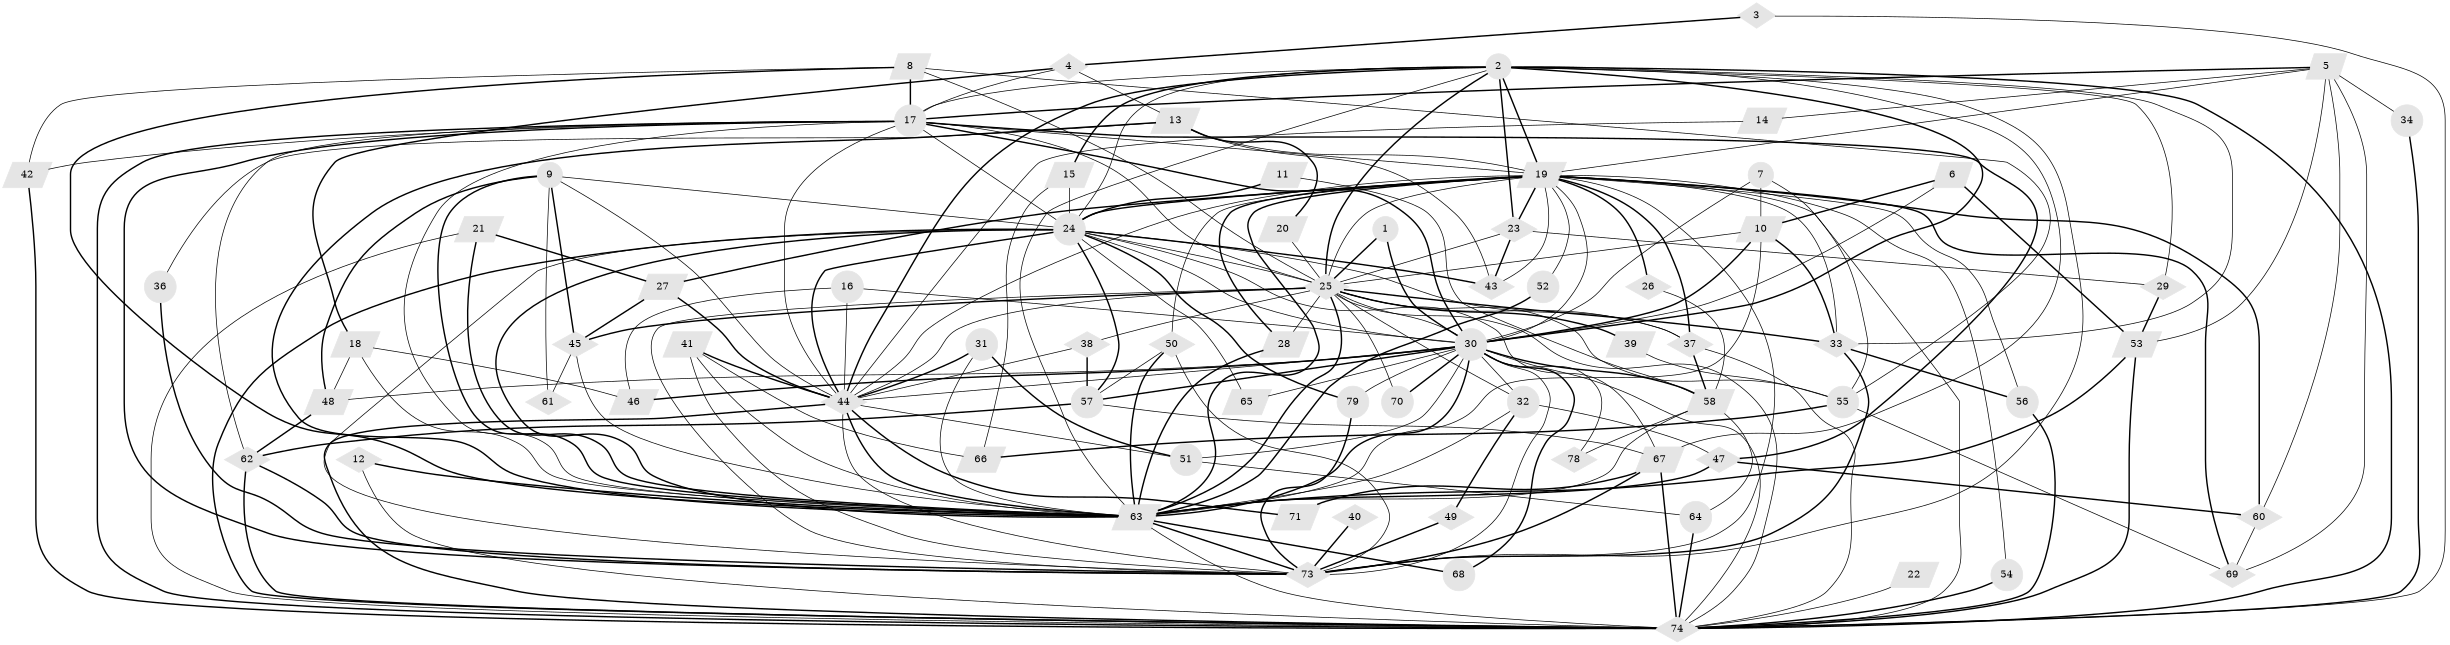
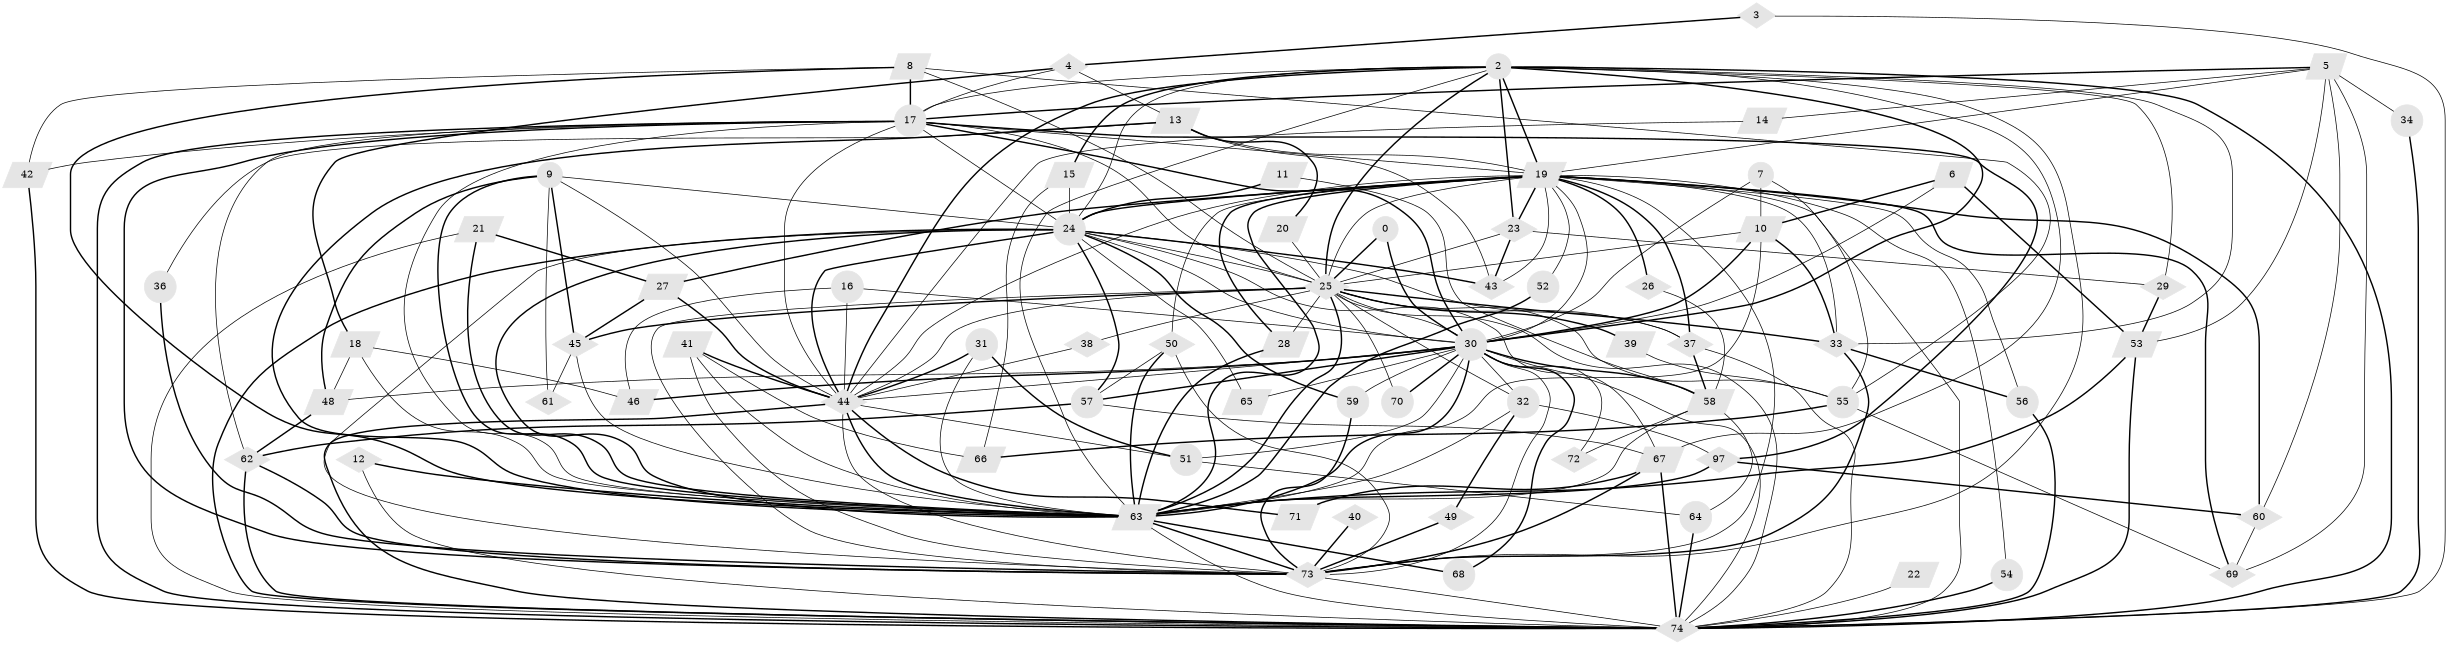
node "1": label "1" -> "0"
edge "38" -- "57": removed
node "79": label "79" -> "59"
node "78": label "78" -> "72"
node "47": label "47" -> "97"
edge "73" -- "74": added
